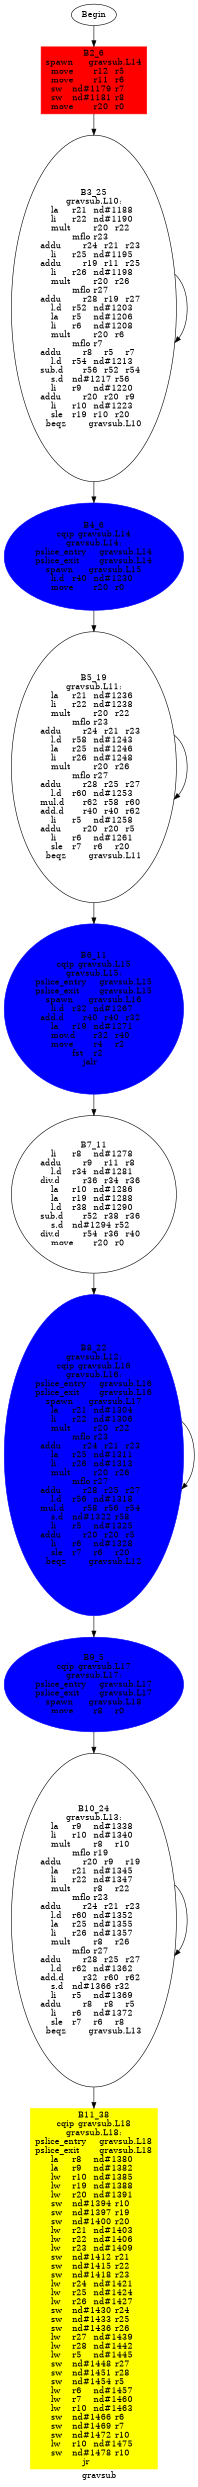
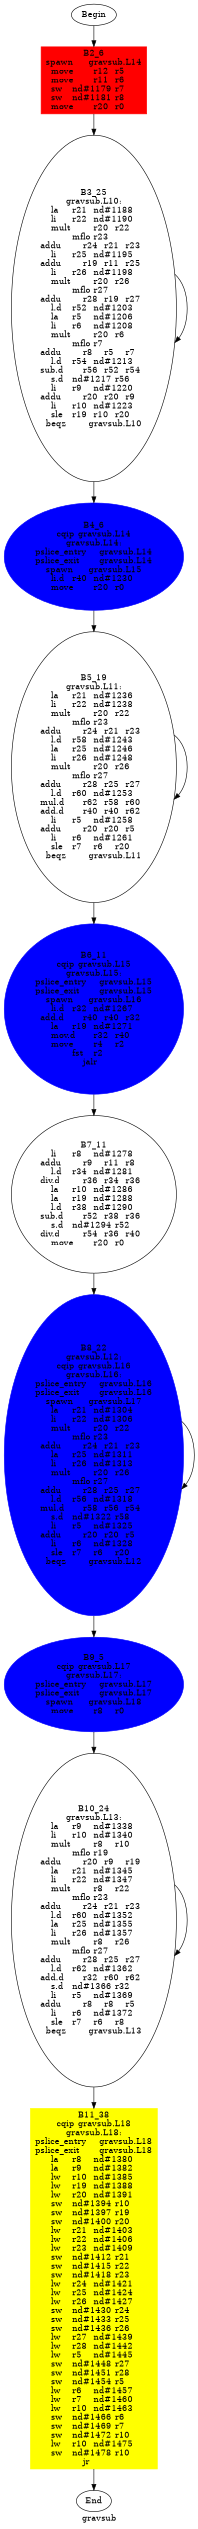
node "End": added
